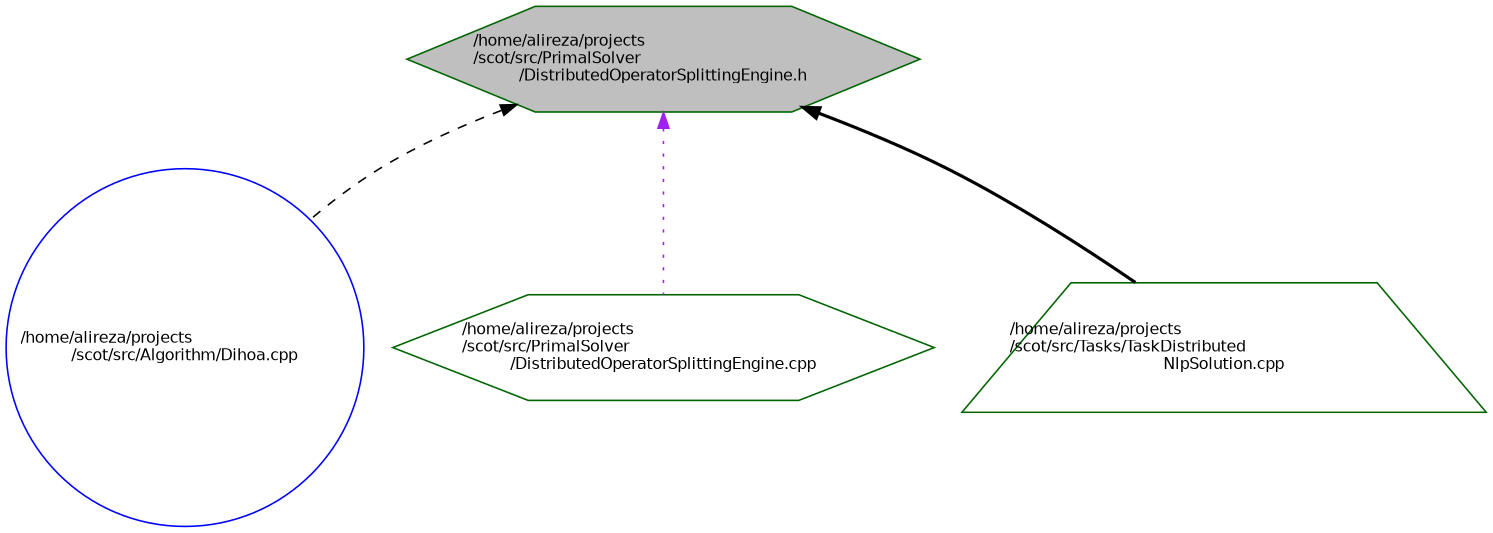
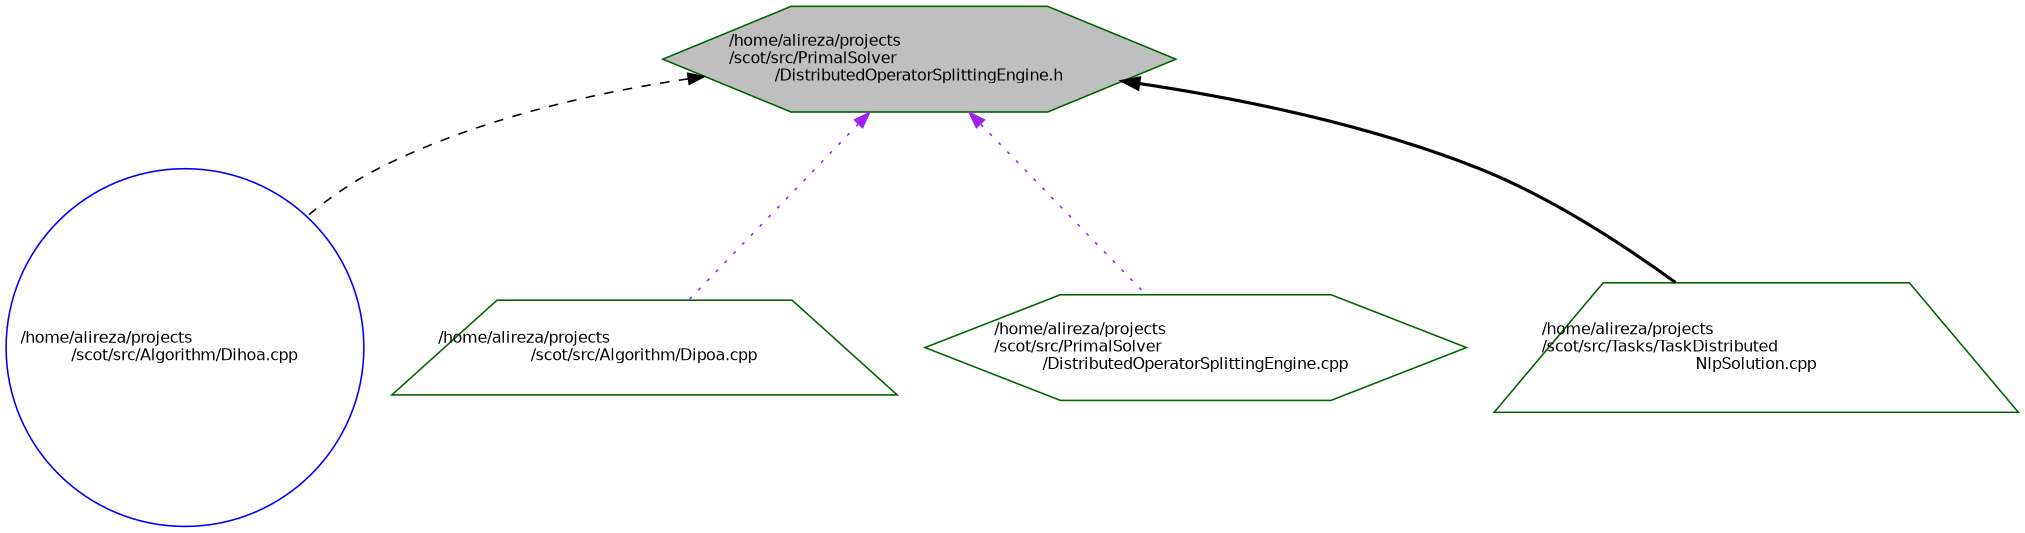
node "/home/alireza/projects /scot/src/Algorithm/Dipoa.cpp": added
